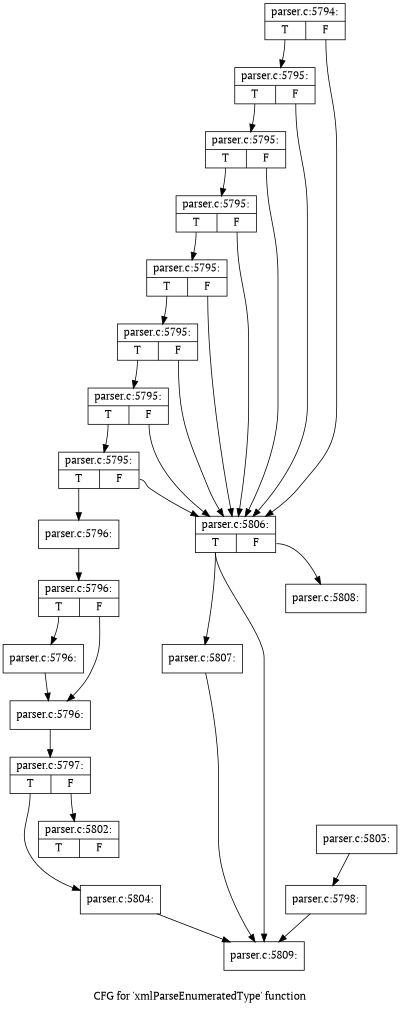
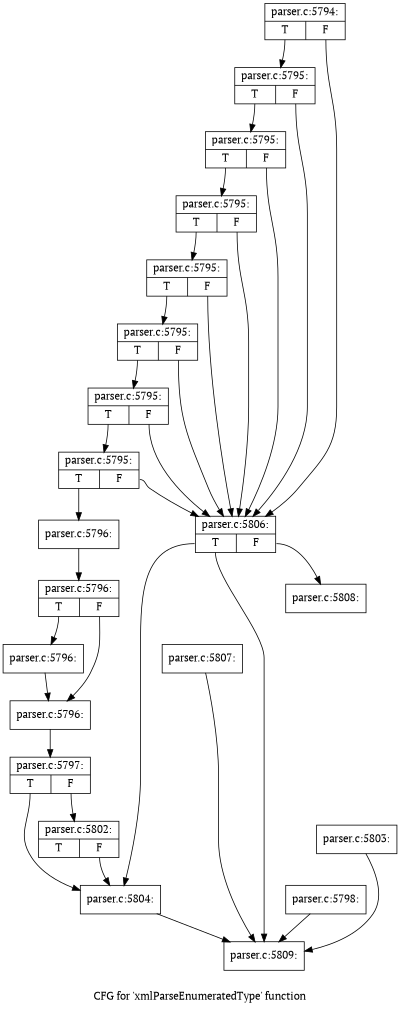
edge "parser.c:5806:" -> "parser.c:5807:": now "parser.c:5806:" -> "parser.c:5804:"
edge "parser.c:5803:" -> "parser.c:5798:": now "parser.c:5803:" -> "parser.c:5809:"
edge "parser.c:5802:" -> "parser.c:5804:": added
